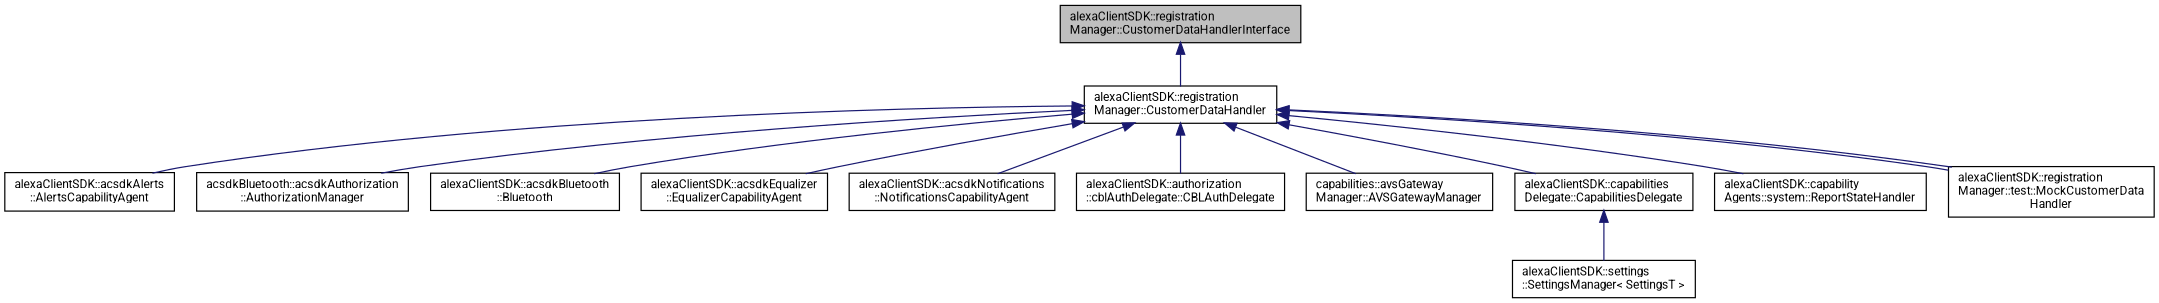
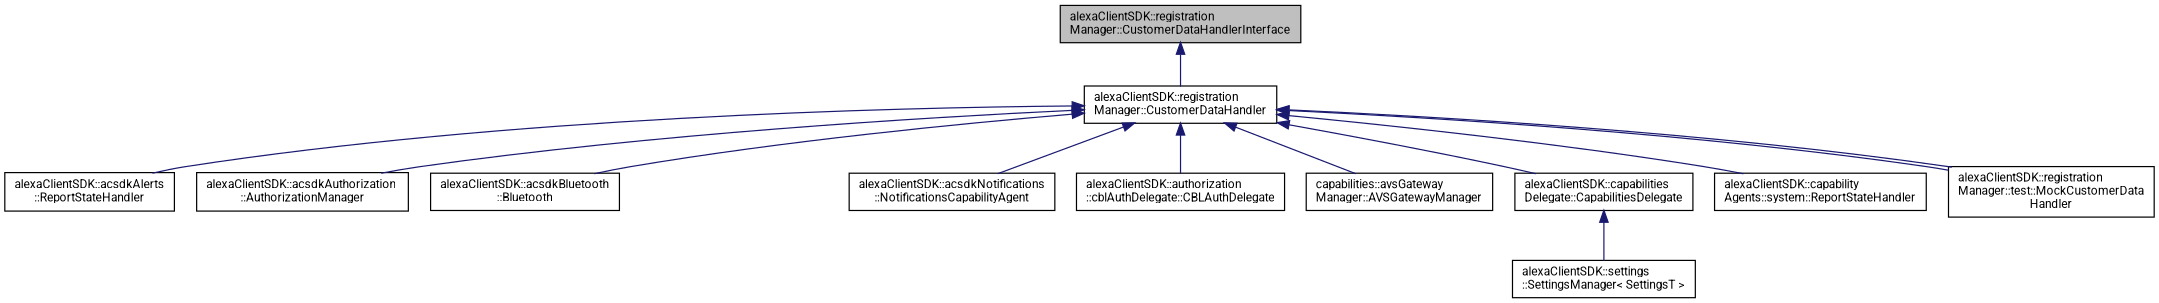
node "alexaClientSDK::acsdkAlerts ::AlertsCapabilityAgent": label "alexaClientSDK::acsdkAlerts ::AlertsCapabilityAgent" -> "alexaClientSDK::acsdkAlerts ::ReportStateHandler"
node "acsdkBluetooth::acsdkAuthorization ::AuthorizationManager": label "acsdkBluetooth::acsdkAuthorization ::AuthorizationManager" -> "alexaClientSDK::acsdkAuthorization ::AuthorizationManager"
node "alexaClientSDK::acsdkEqualizer ::EqualizerCapabilityAgent": removed
